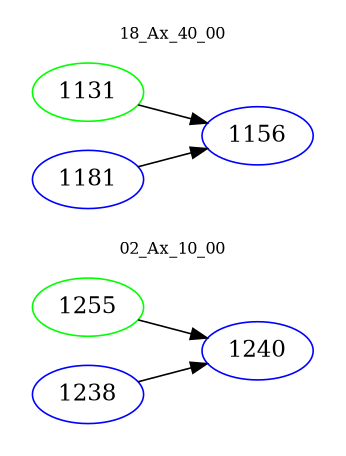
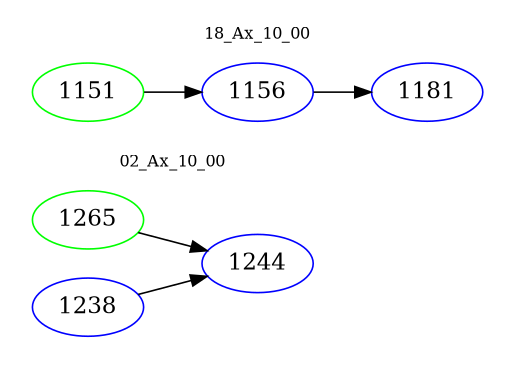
cluster "18_Ax_40_00": label "18_Ax_40_00" -> "18_Ax_10_00"
node "1131": label "1131" -> "1151"
edge "1181" -> "1156": reversed
node "1255": label "1255" -> "1265"
node "1240": label "1240" -> "1244"
